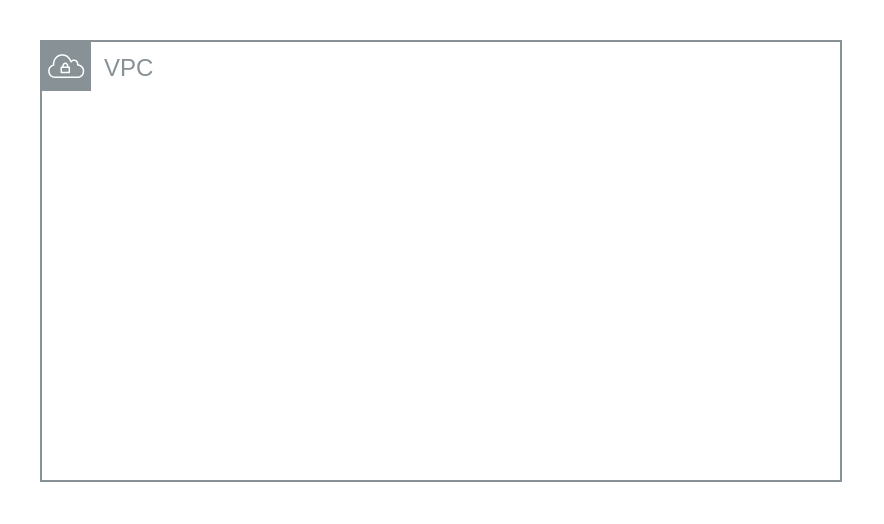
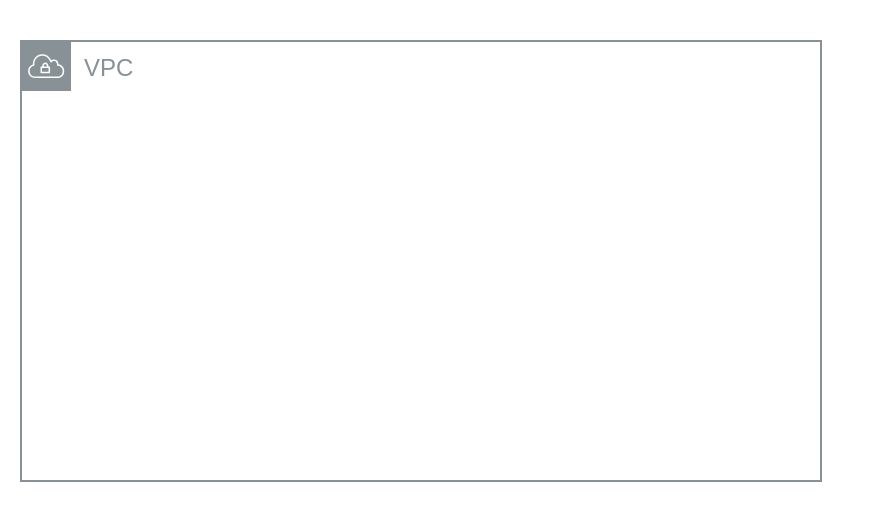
node "VPC": moved (441, 261) -> (421, 261)
